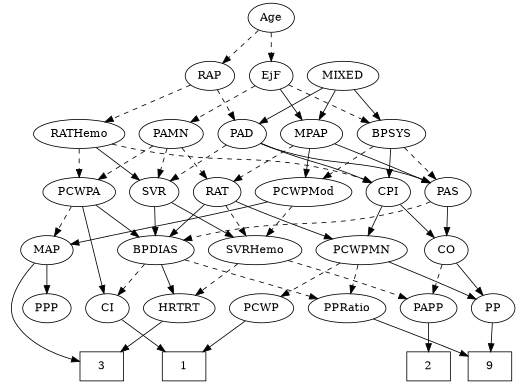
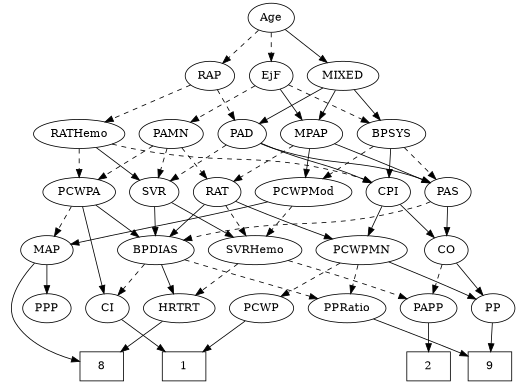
edge "Age" -> "MIXED": added
node "3": label "3" -> "8"
